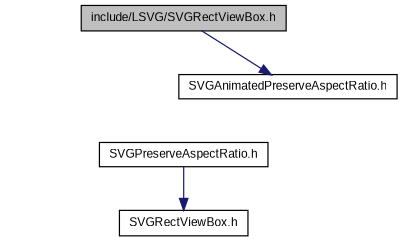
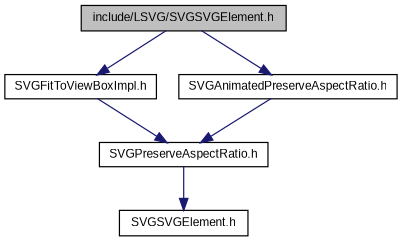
node "include/LSVG/SVGRectViewBox.h": label "include/LSVG/SVGRectViewBox.h" -> "include/LSVG/SVGSVGElement.h"
node "SVGFitToViewBoxImpl.h": added
edge "SVGAnimatedPreserveAspectRatio.h" -> "SVGPreserveAspectRatio.h": added
node "SVGRectViewBox.h": label "SVGRectViewBox.h" -> "SVGSVGElement.h"
